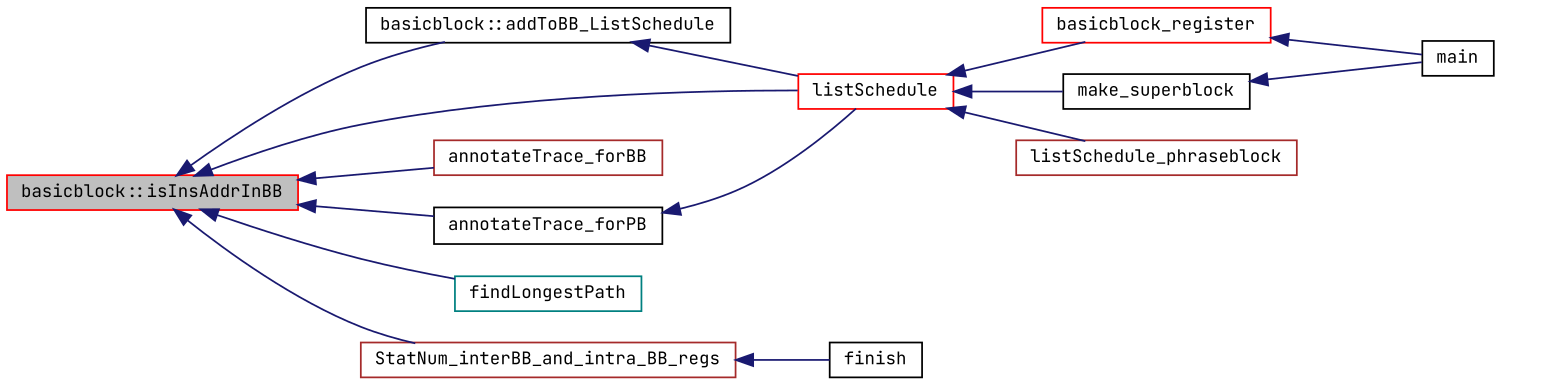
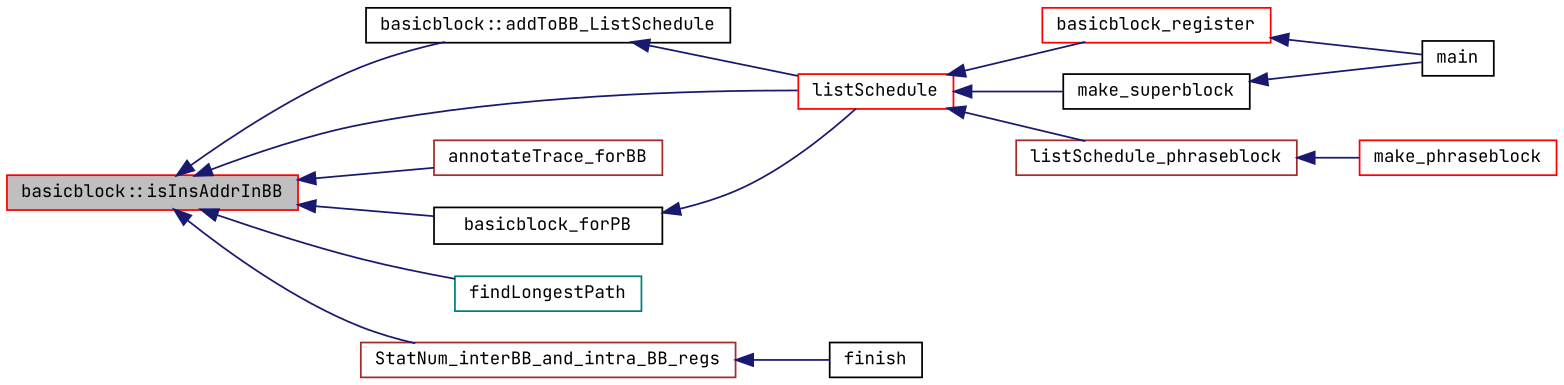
node "make_phraseblock": added
node "annotateTrace_forPB": label "annotateTrace_forPB" -> "basicblock_forPB"
